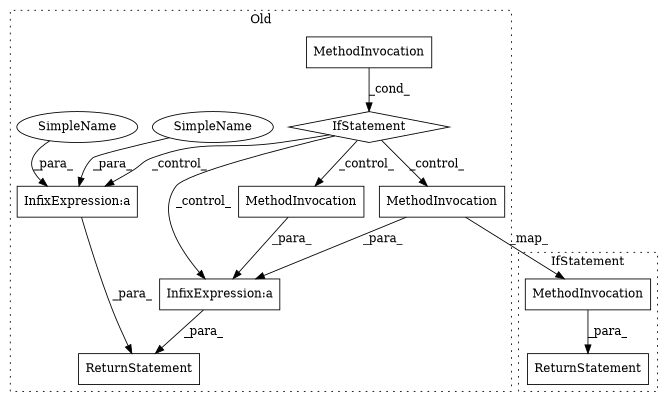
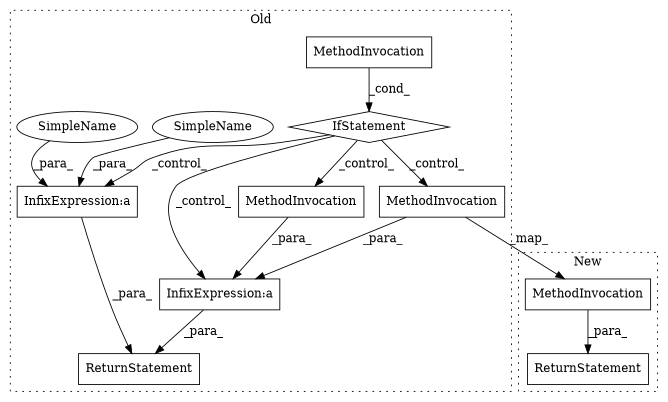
cluster "IfStatement": label "IfStatement" -> "New"
